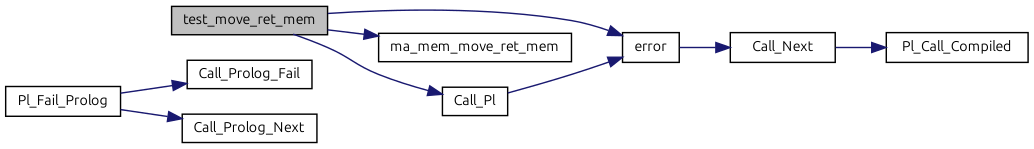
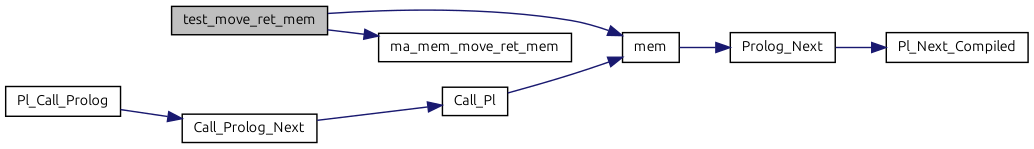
node "error": label "error" -> "mem"
node "Call_Next": label "Call_Next" -> "Prolog_Next"
node "Pl_Call_Compiled": label "Pl_Call_Compiled" -> "Pl_Next_Compiled"
edge "test_move_ret_mem" -> "Call_Pl": now "Call_Prolog_Next" -> "Call_Pl"
node "Call_Prolog_Fail": removed
node "Pl_Fail_Prolog": label "Pl_Fail_Prolog" -> "Pl_Call_Prolog"
